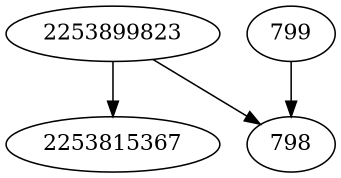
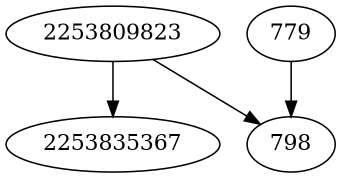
node "2253899823": label "2253899823" -> "2253809823"
node "799": label "799" -> "779"
node "2253815367": label "2253815367" -> "2253835367"
